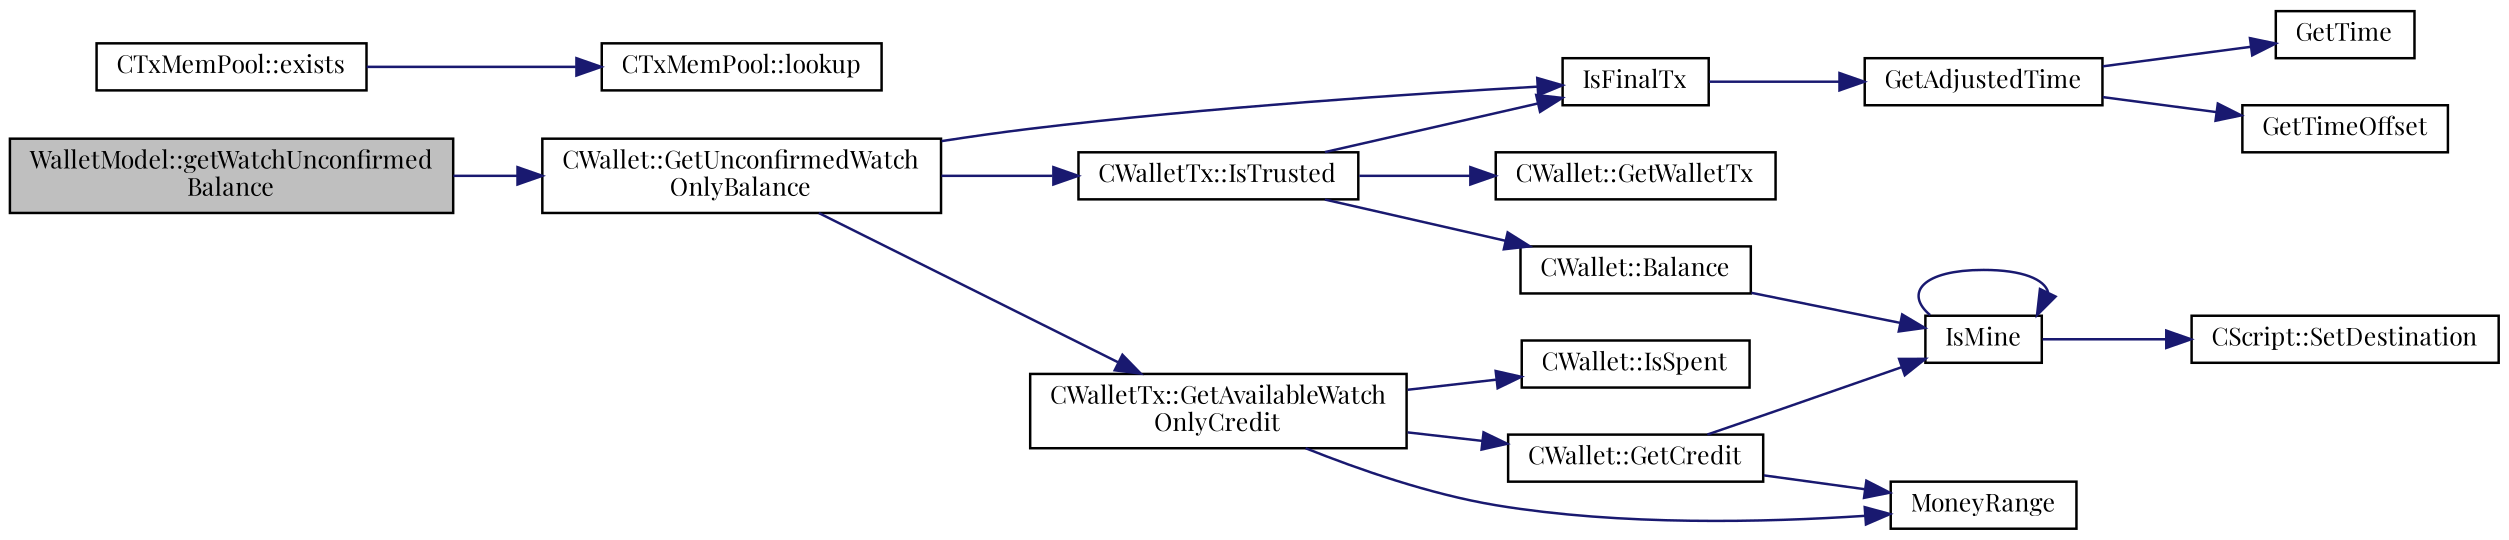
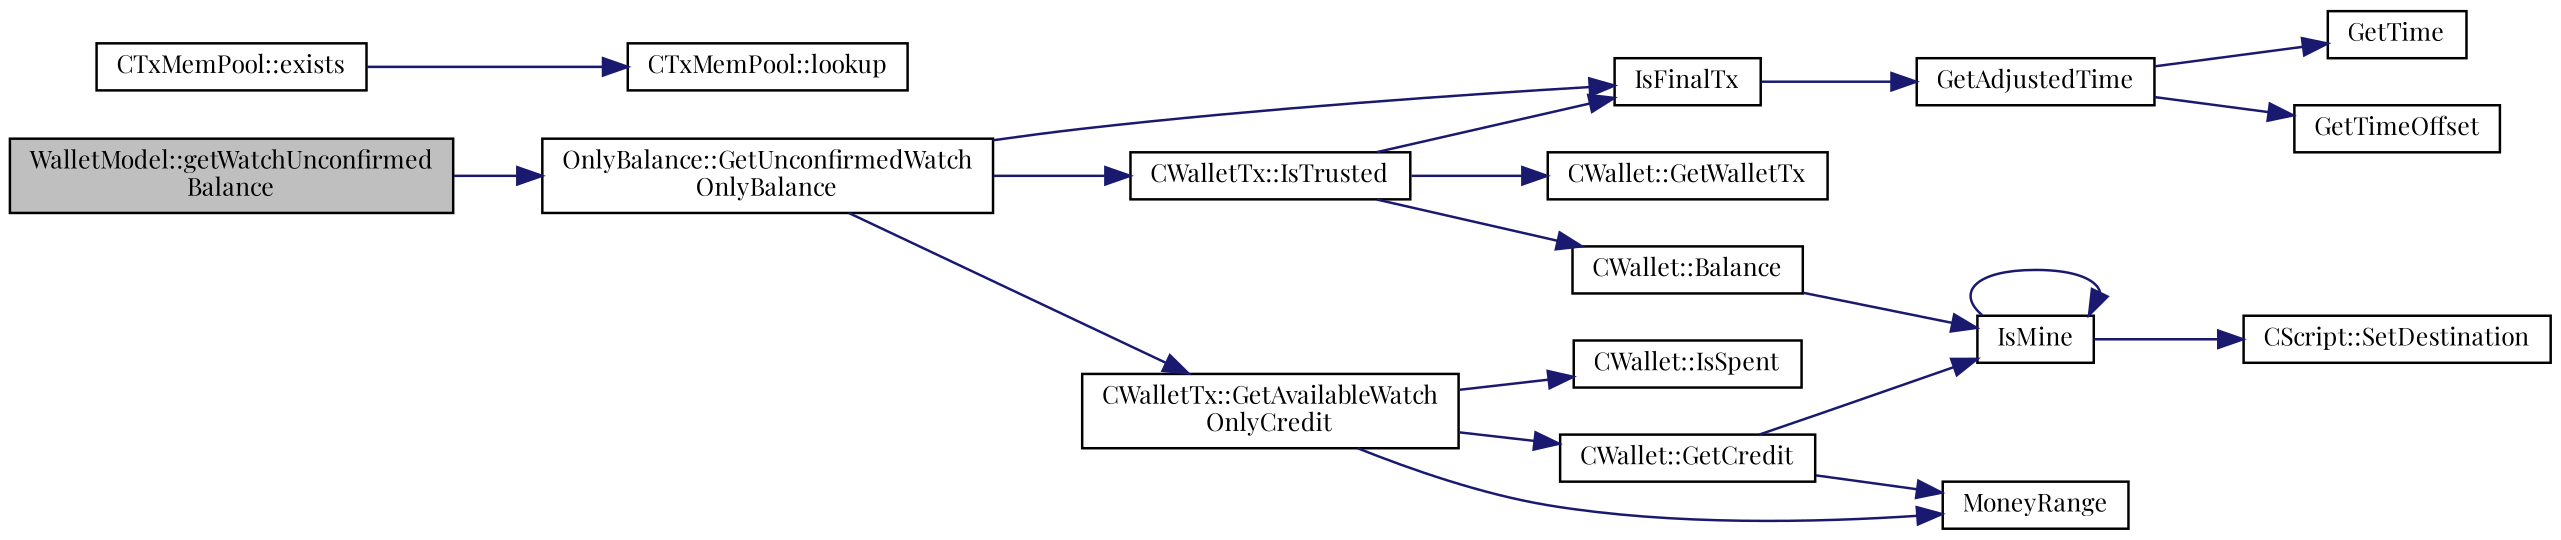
node "CWallet::GetUnconfirmedWatch OnlyBalance": label "CWallet::GetUnconfirmedWatch OnlyBalance" -> "OnlyBalance::GetUnconfirmedWatch OnlyBalance"
